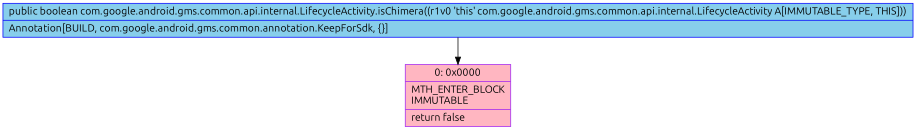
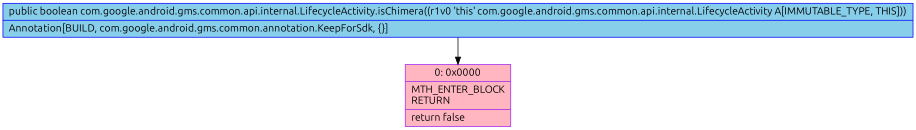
node "0: 0x0000": text "IMMUTABLE" -> "RETURN"
